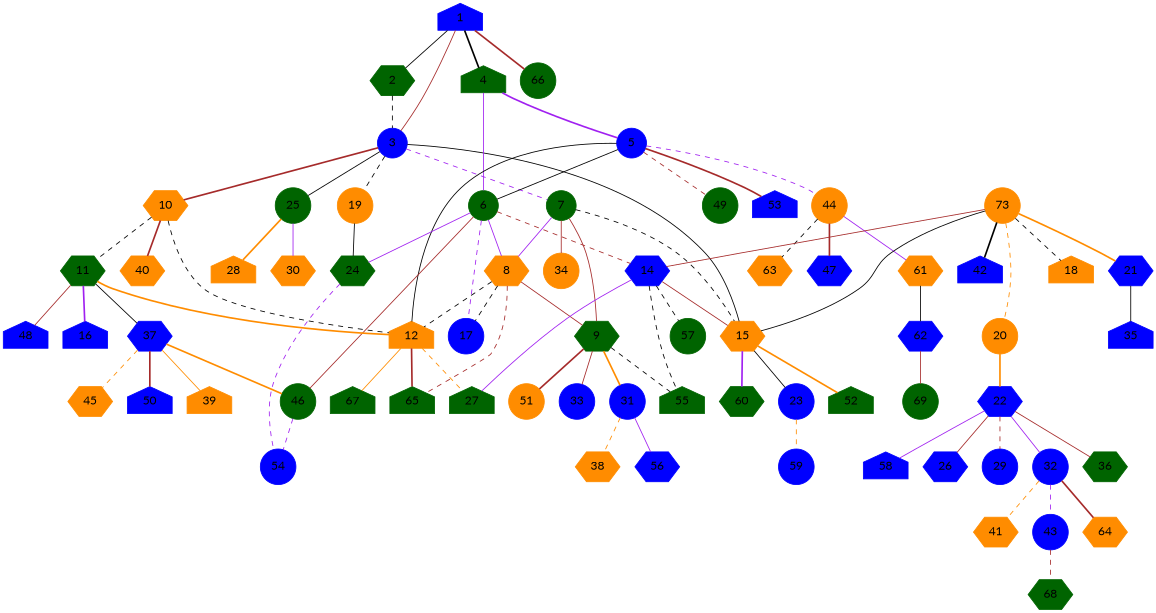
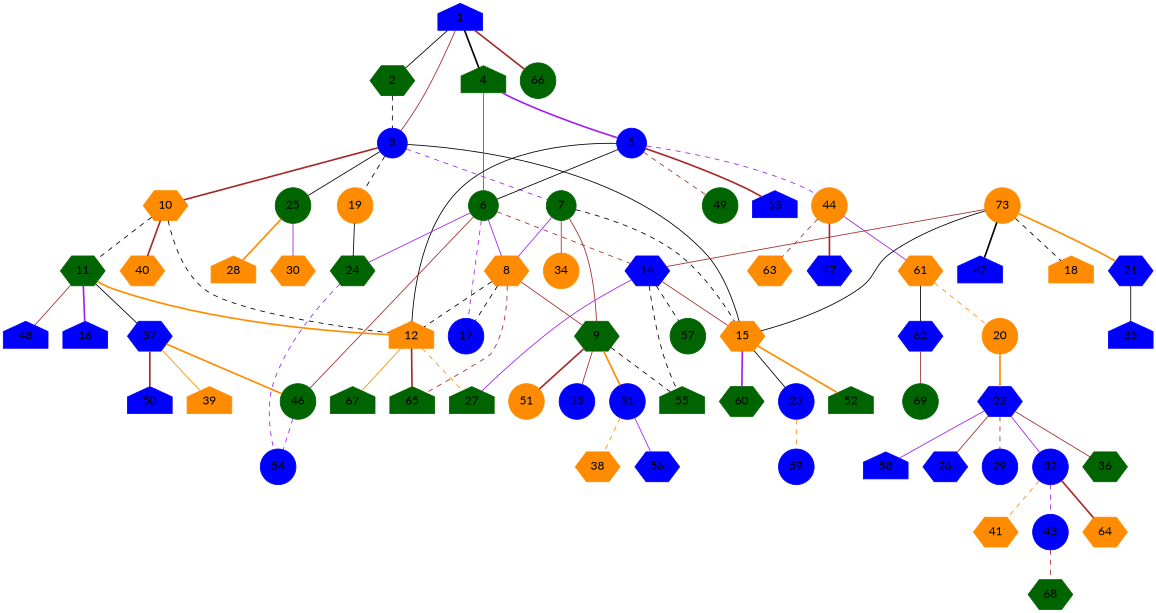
edge "44" -- "63": color black -> brown
edge "73" -- "20": now "61" -- "20"
node "45": removed
